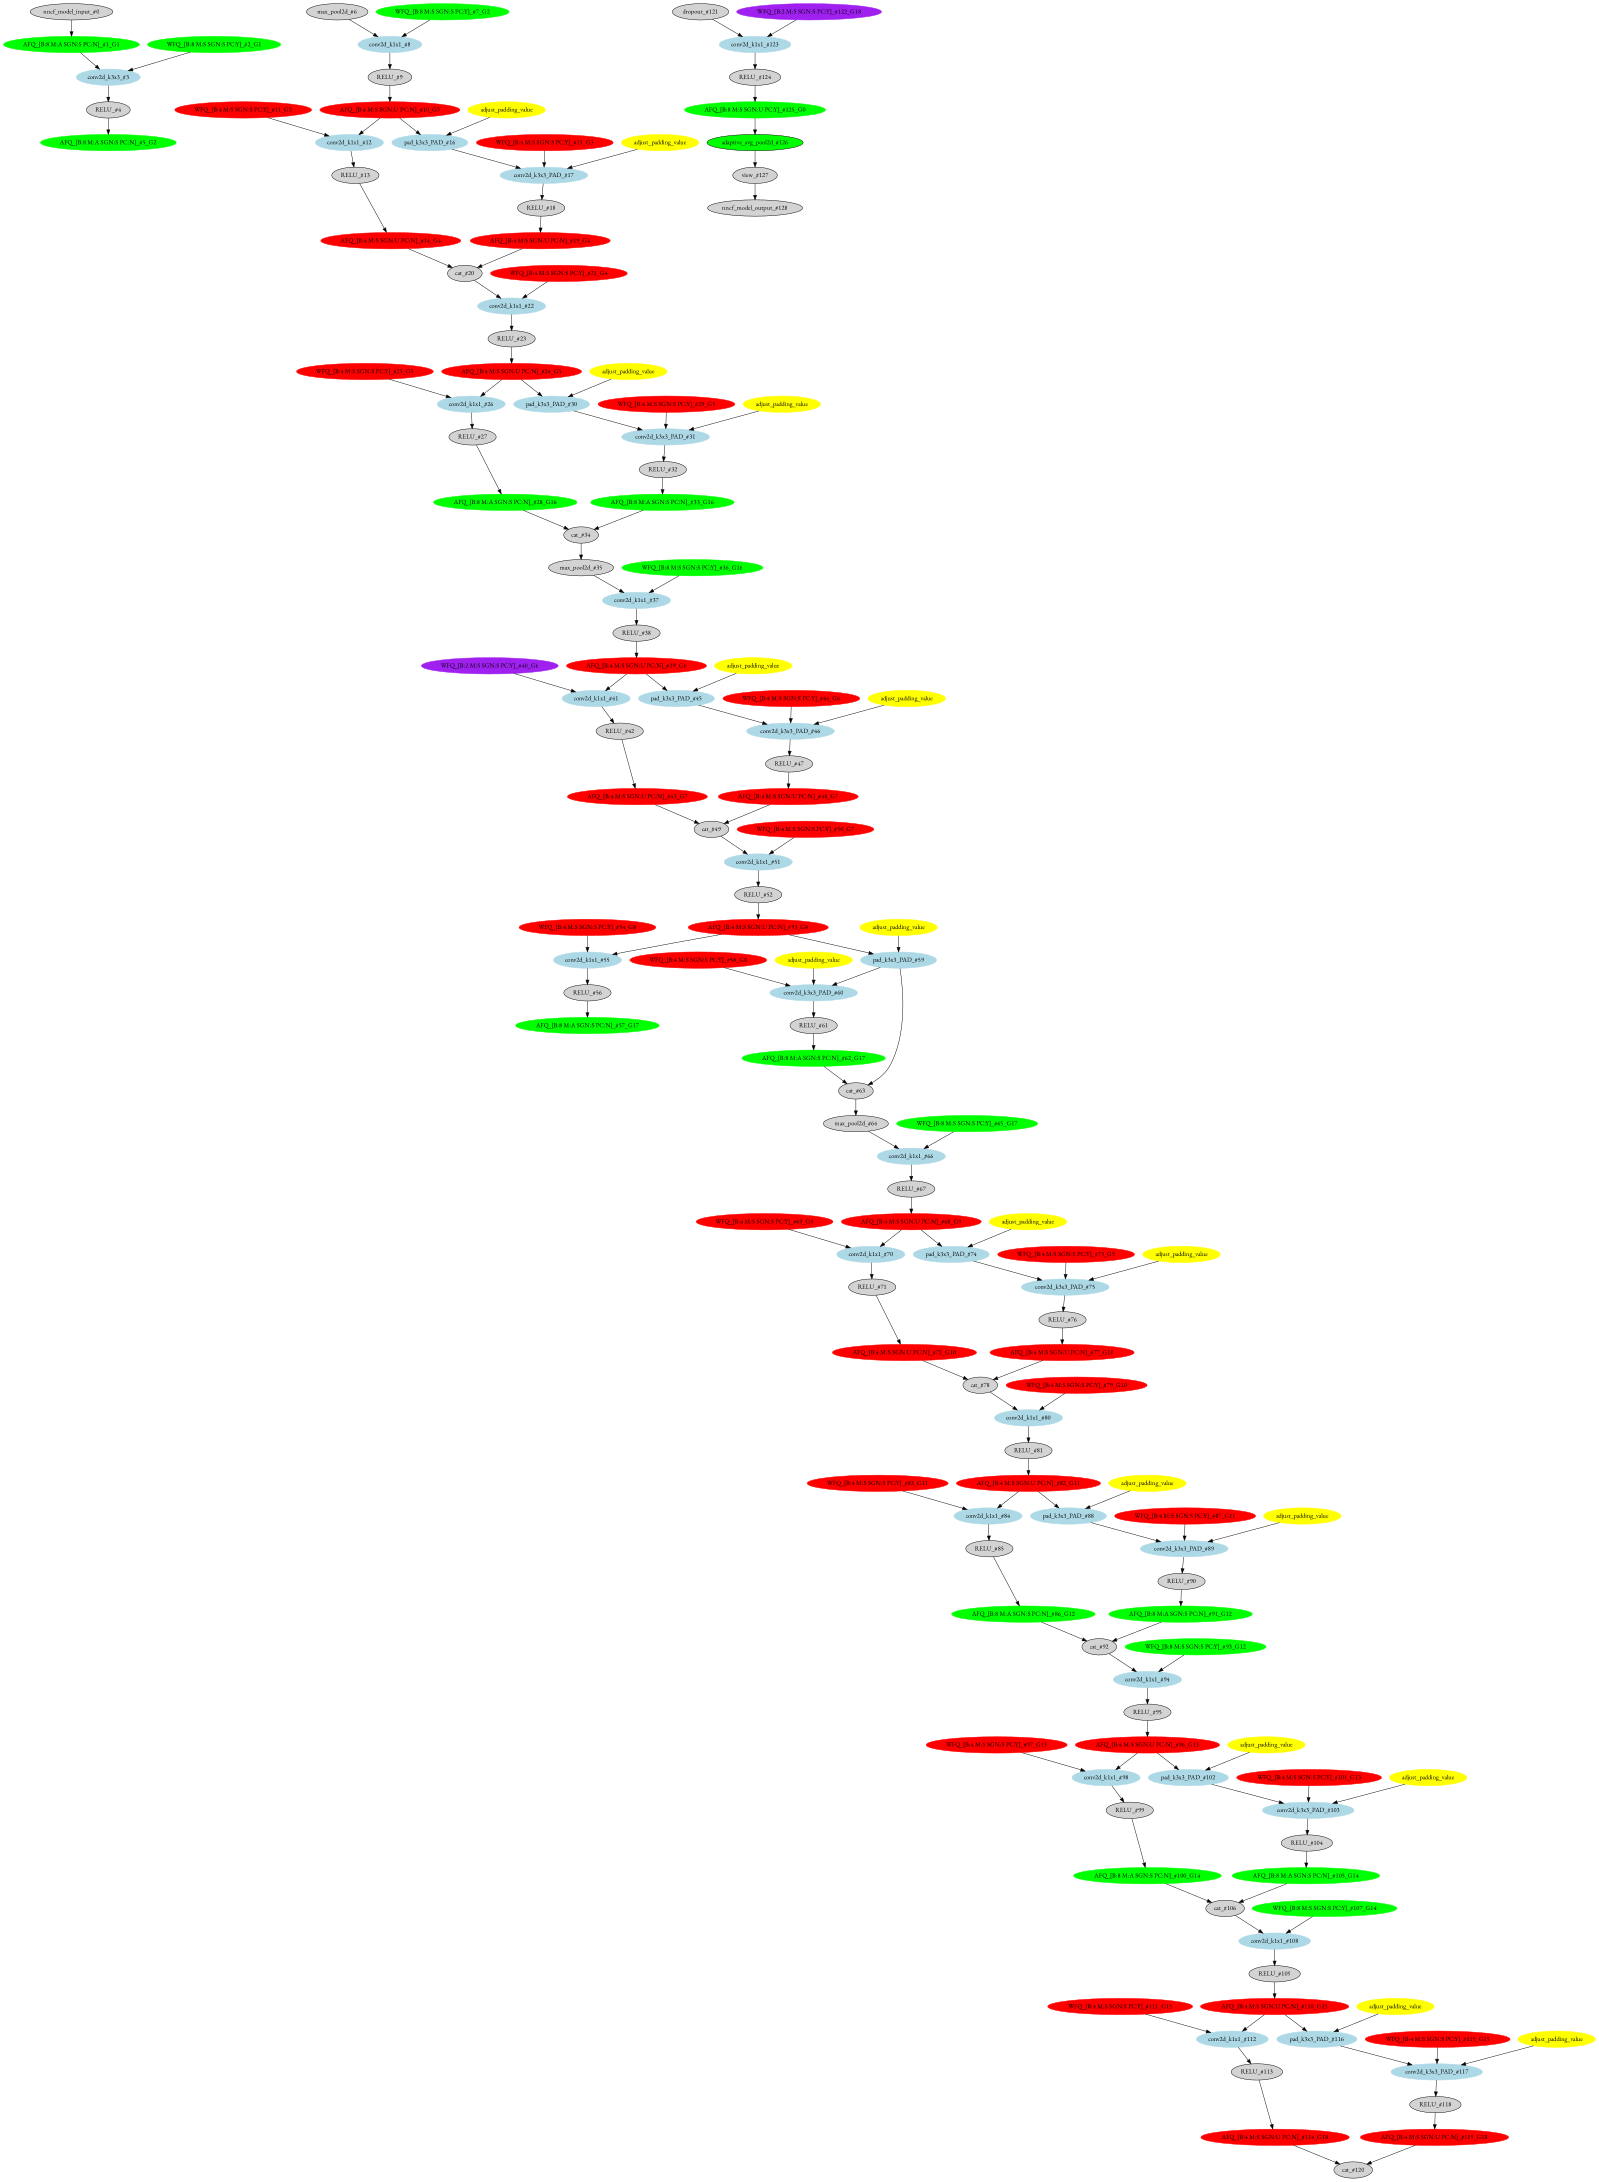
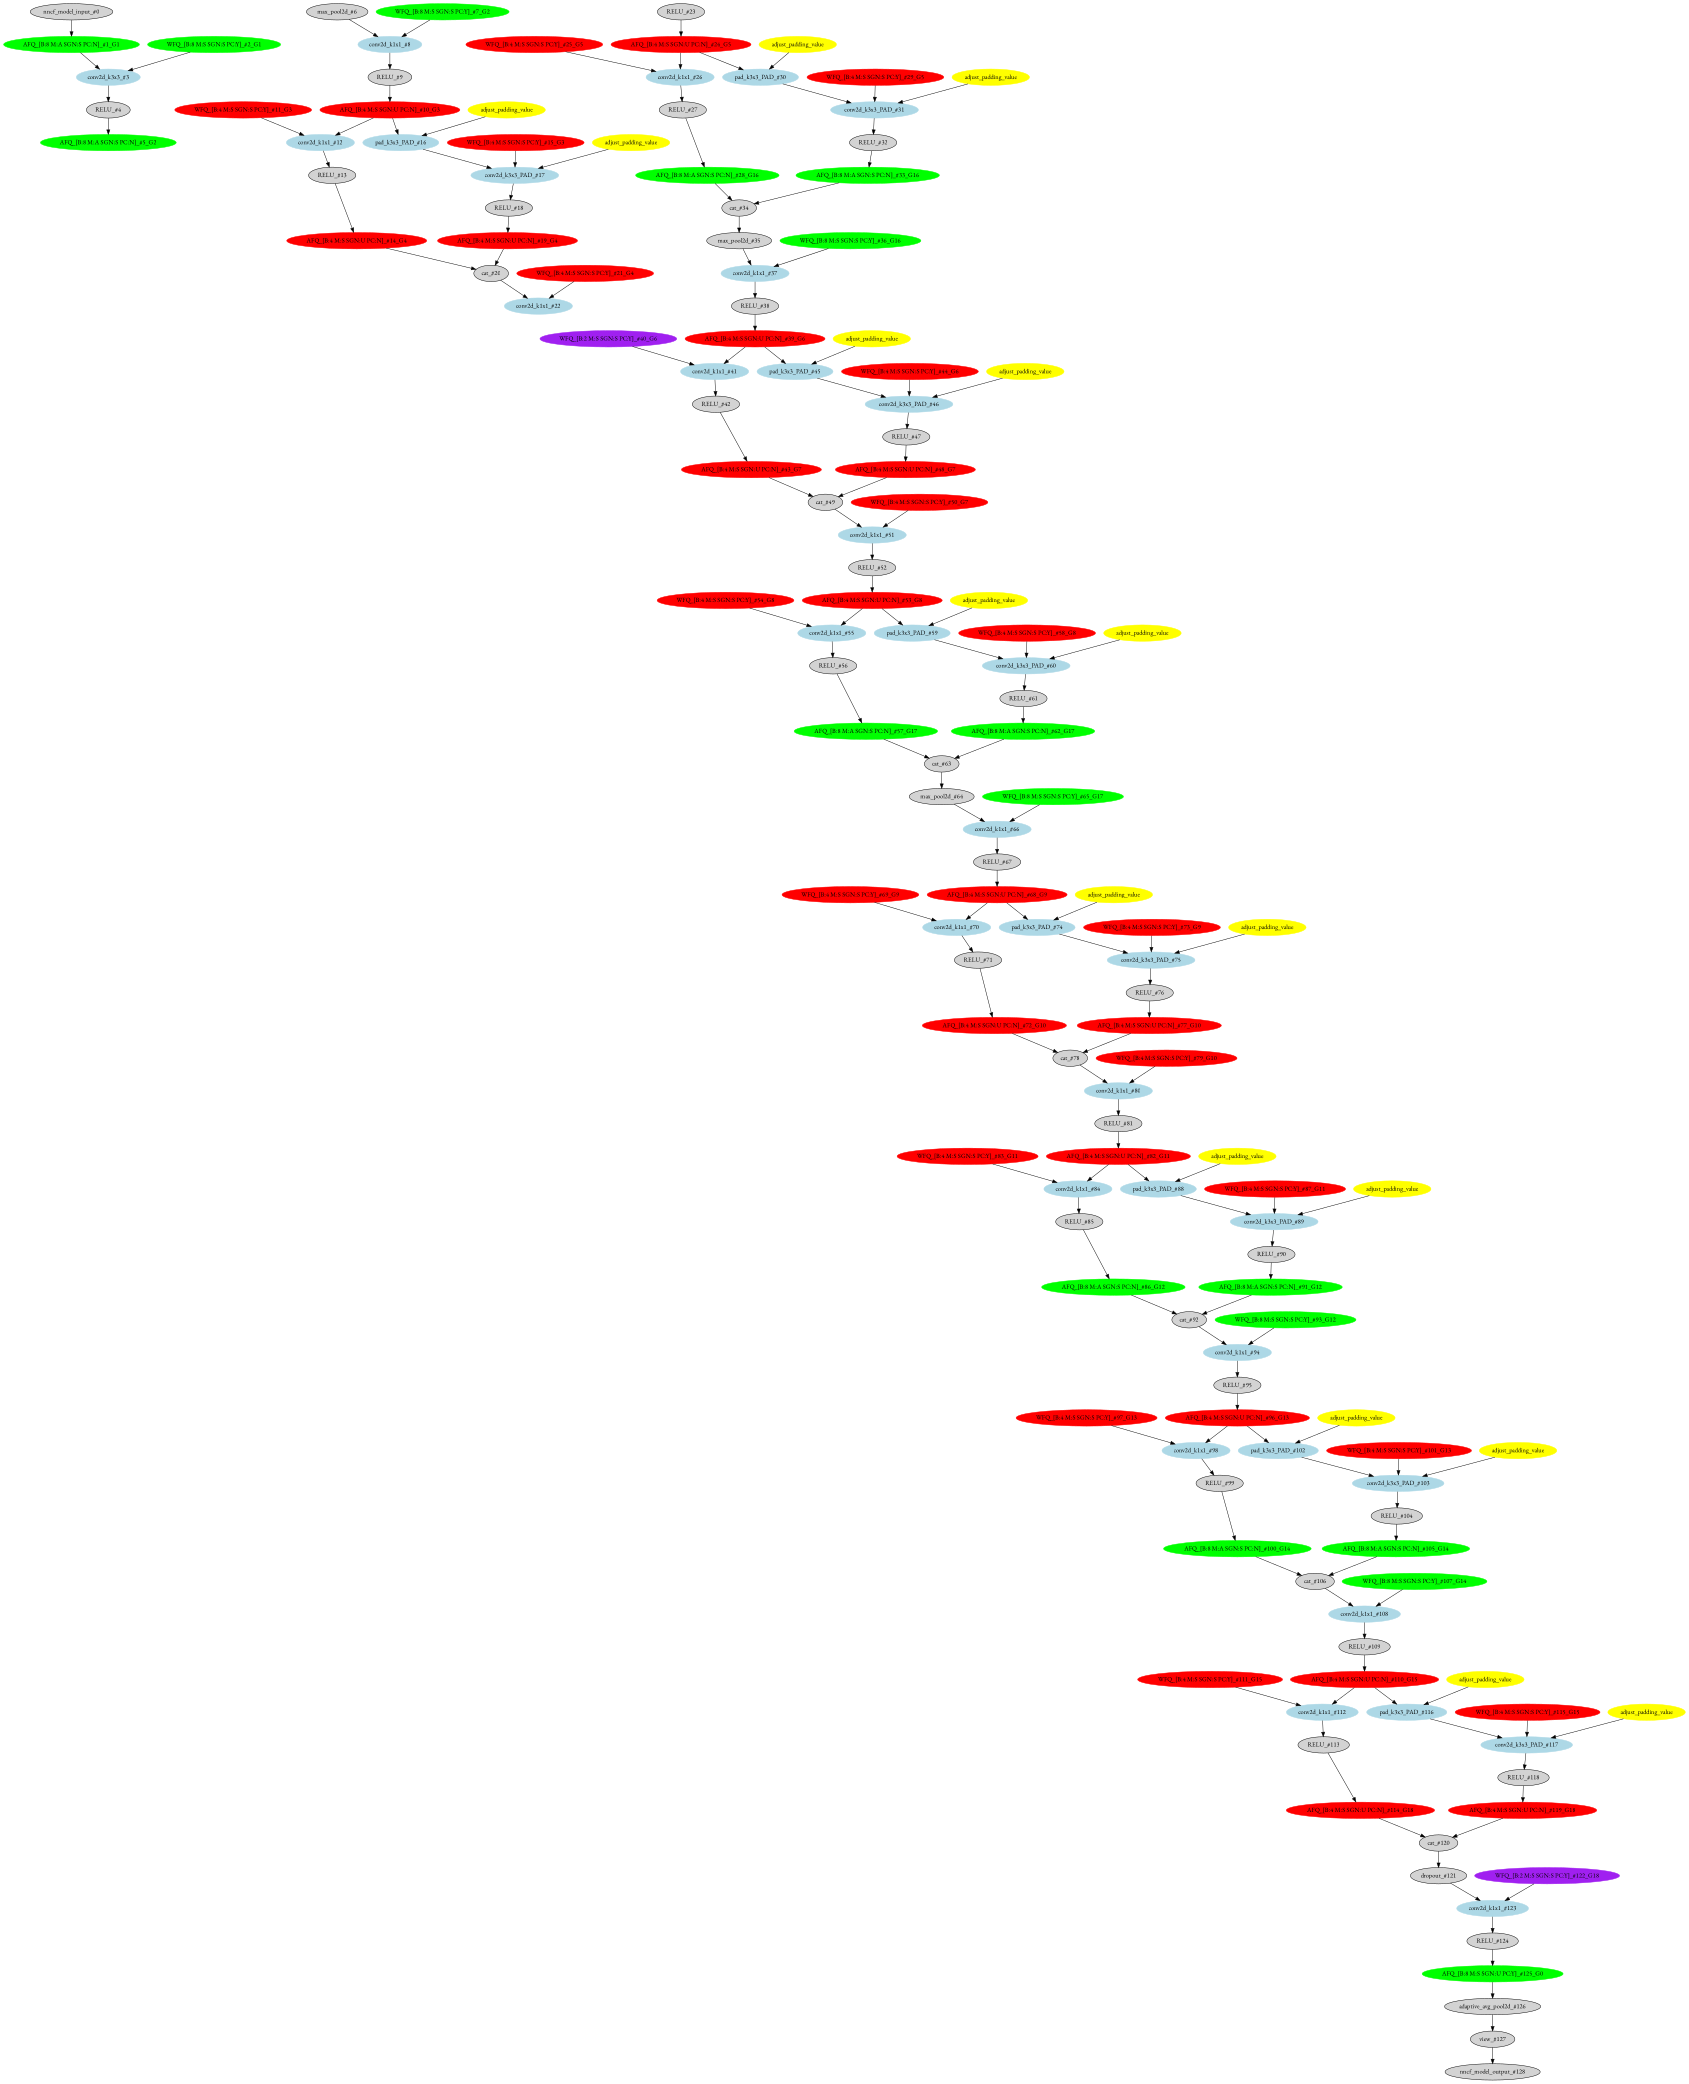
node "adaptive_avg_pool2d_#126": fillcolor green -> lightgrey
edge "conv2d_k1x1_#22" -> "RELU_#23": removed
edge "pad_k3x3_PAD_#59" -> "cat_#63": now "AFQ_[B:8 M:A SGN:S PC:N]_#57_G17" -> "cat_#63"
edge "cat_#120" -> "dropout_#121": added
